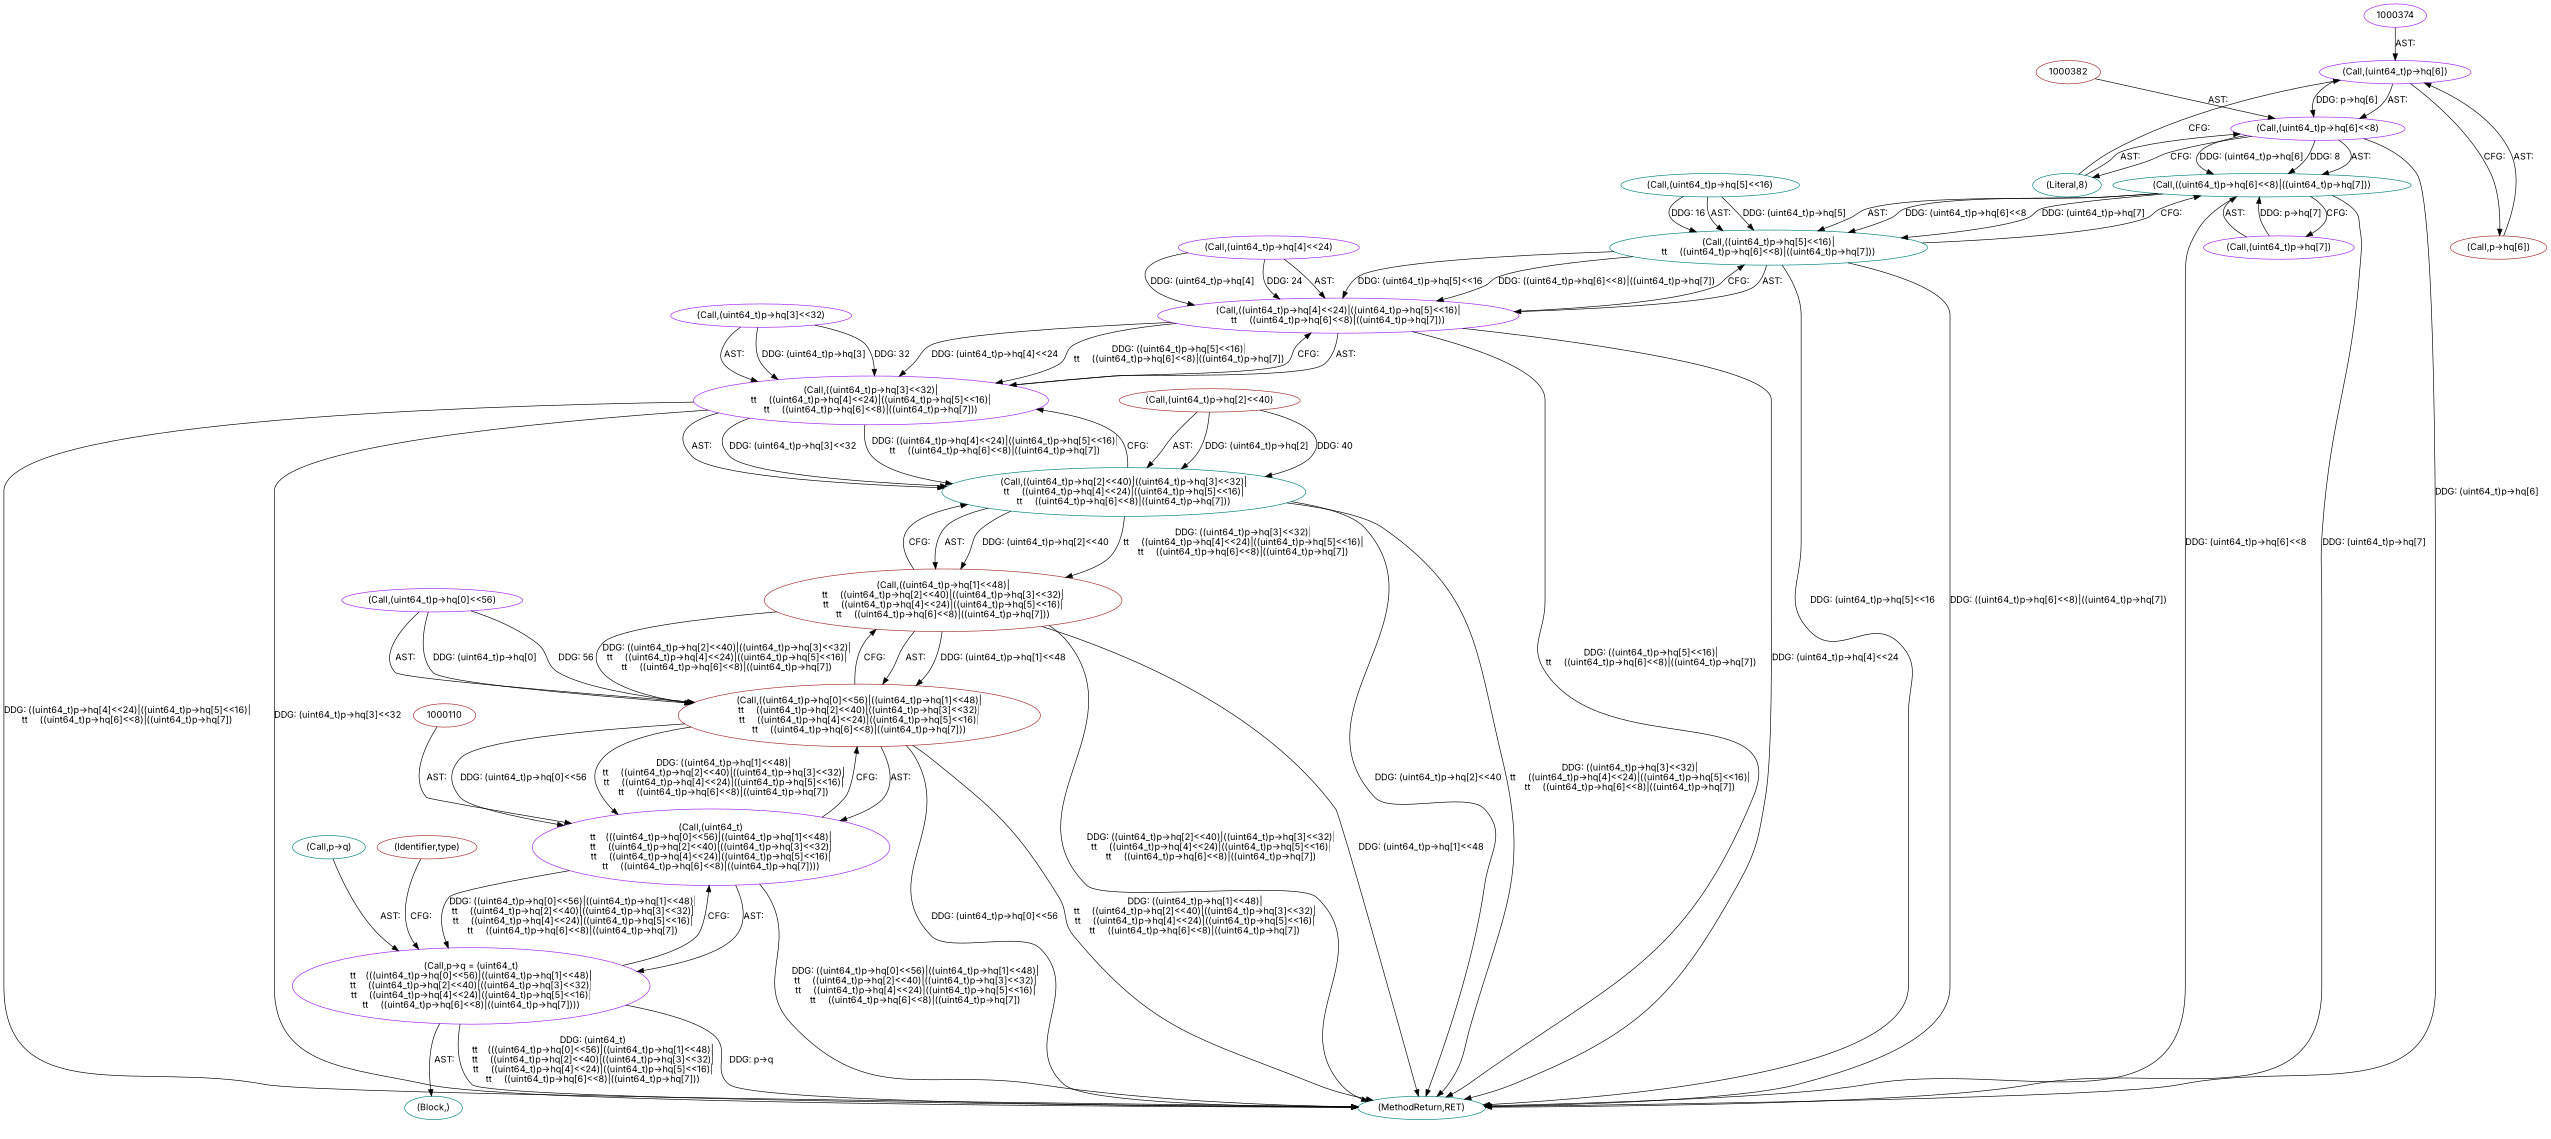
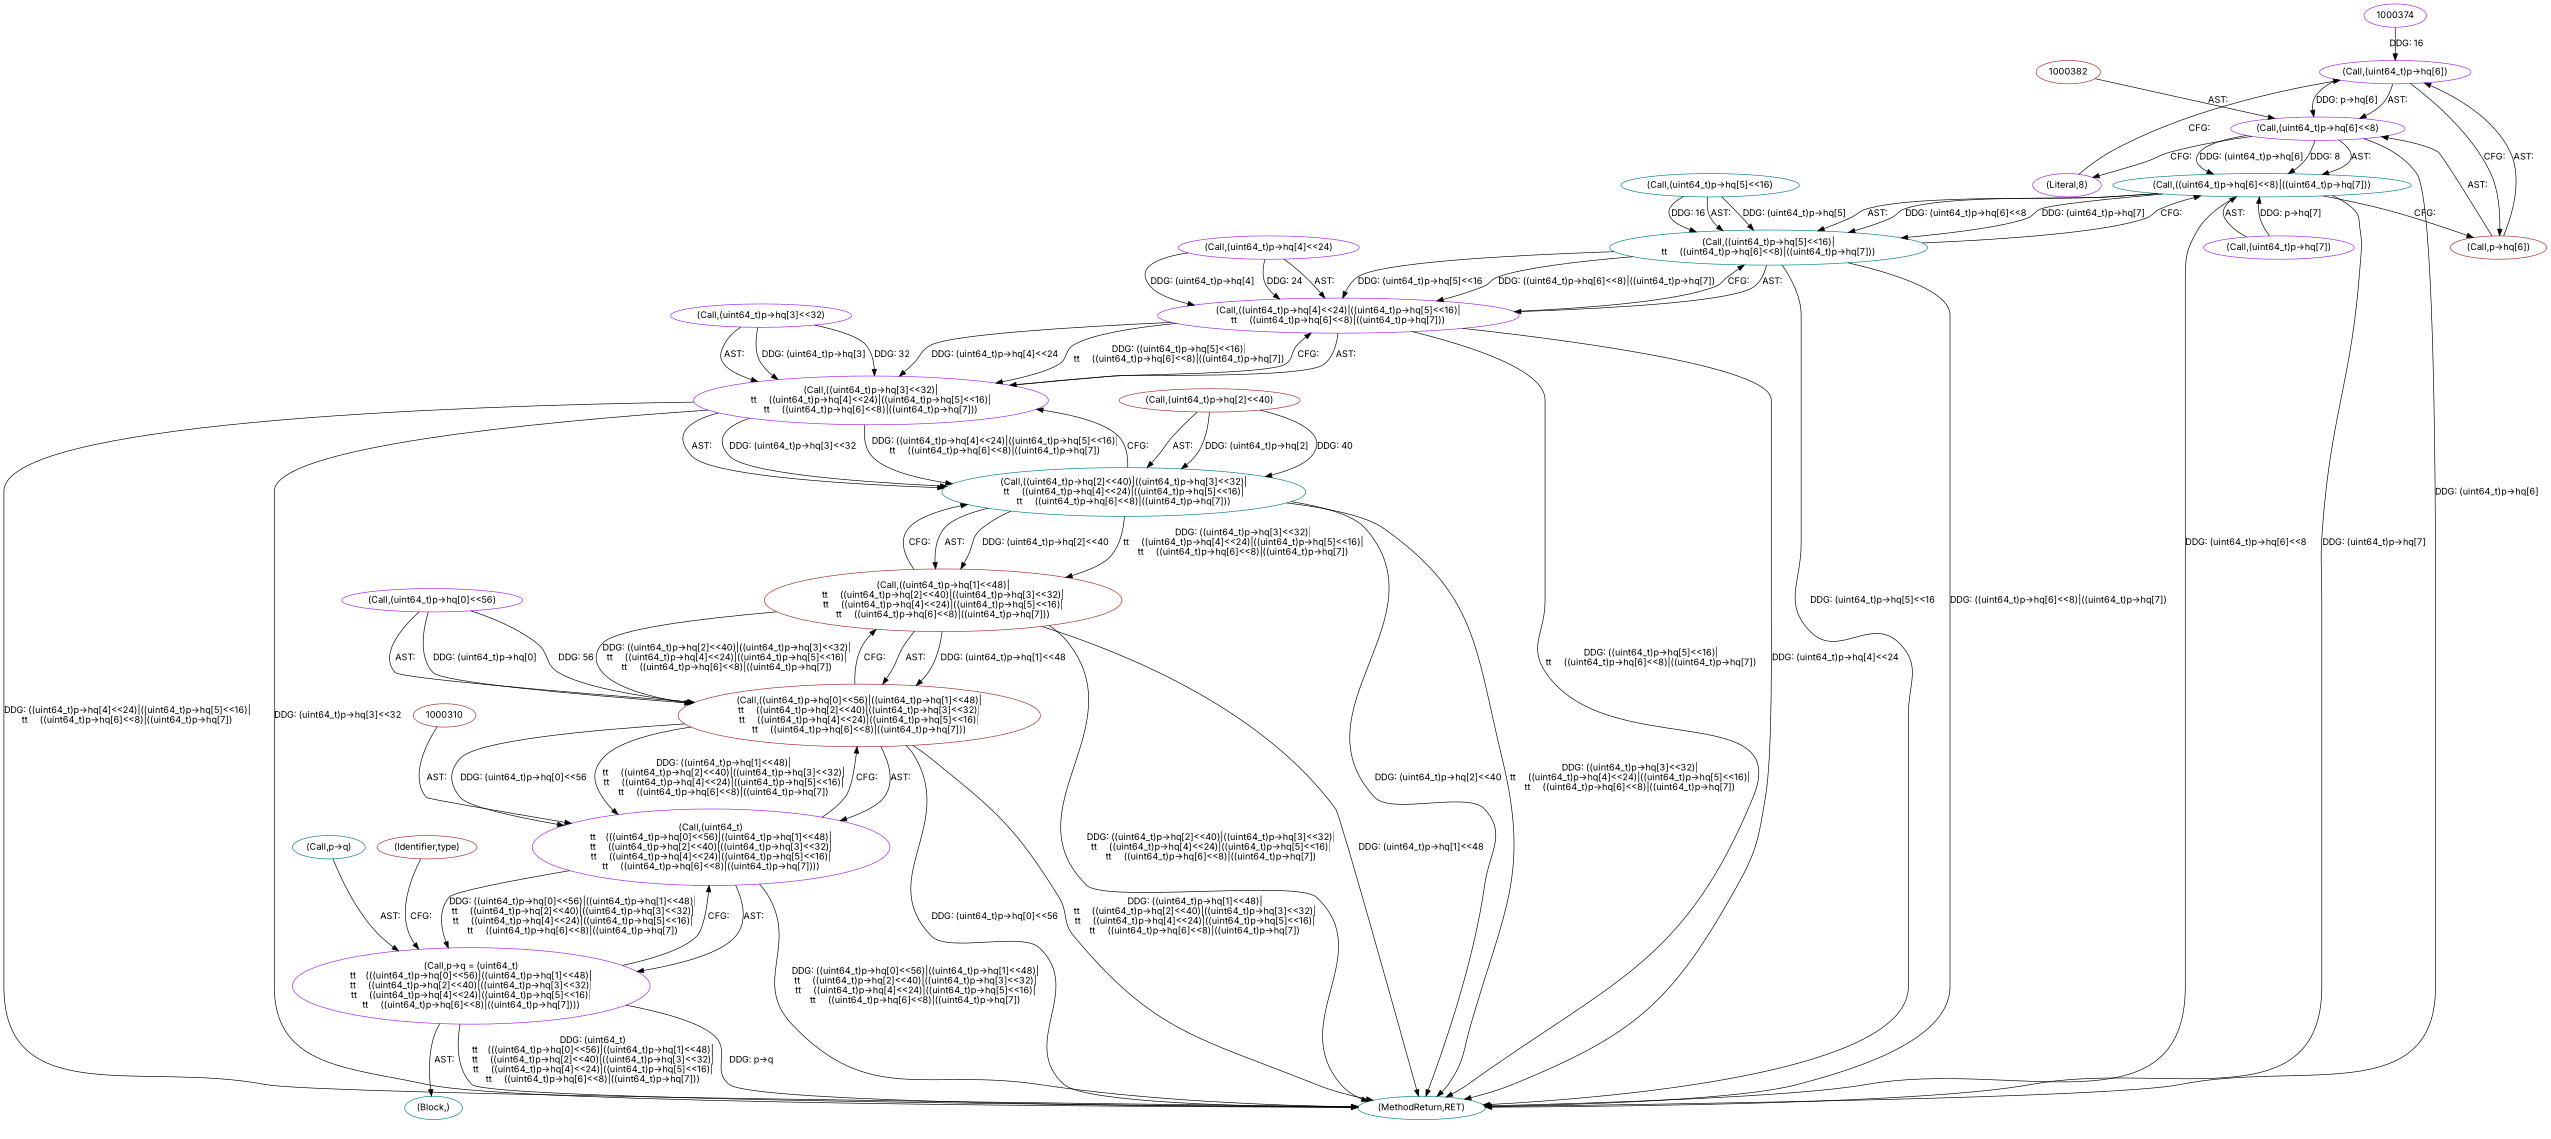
edge "1000374" -> "(Call,(uint64_t)p->hq[6])": label "AST: " -> "DDG: 16"
edge "(Literal,8)" -> "(Call,(uint64_t)p->hq[6]<<8)": now "(Call,p->hq[6])" -> "(Call,(uint64_t)p->hq[6]<<8)"
node "(Literal,8)": color teal -> purple
edge "(Call,((uint64_t)p->hq[6]<<8)|((uint64_t)p->hq[7]))" -> "(Call,(uint64_t)p->hq[7])": now "(Call,((uint64_t)p->hq[6]<<8)|((uint64_t)p->hq[7]))" -> "(Call,p->hq[6])"
node "1000110": label "1000110" -> "1000310"
